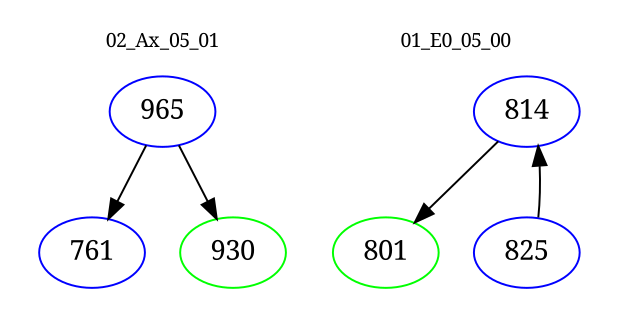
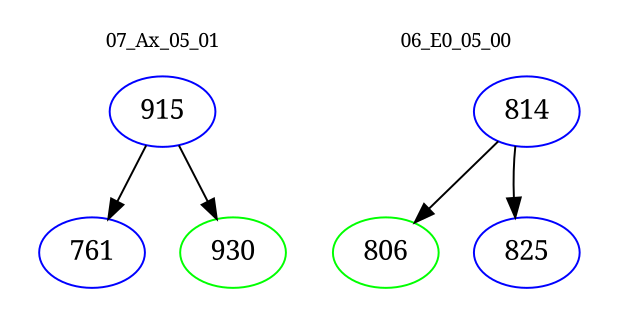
cluster "02_Ax_05_01": label "02_Ax_05_01" -> "07_Ax_05_01"
cluster "01_E0_05_00": label "01_E0_05_00" -> "06_E0_05_00"
node "965": label "965" -> "915"
edge "825" -> "814": reversed
node "801": label "801" -> "806"
